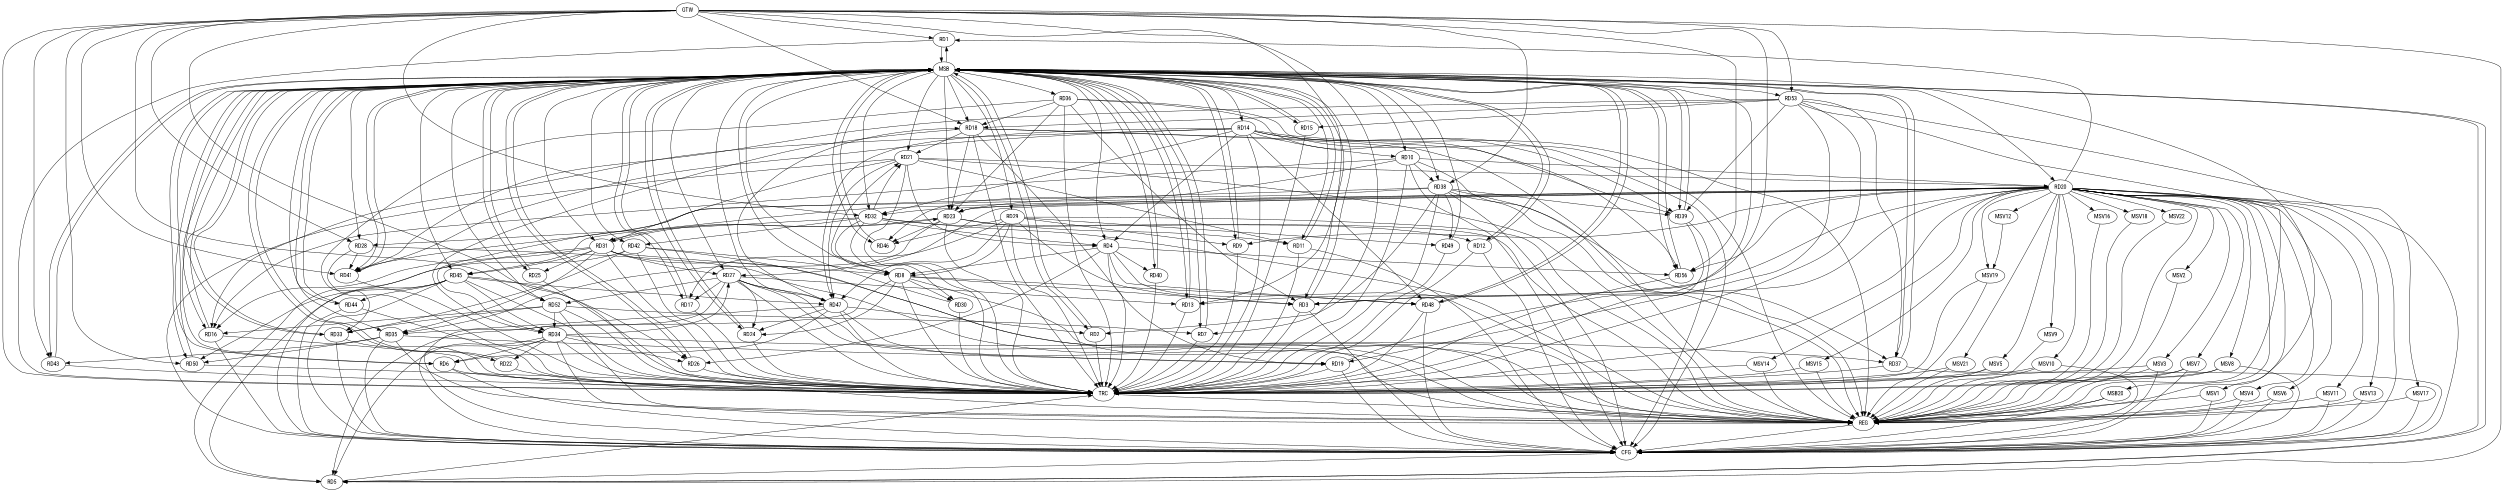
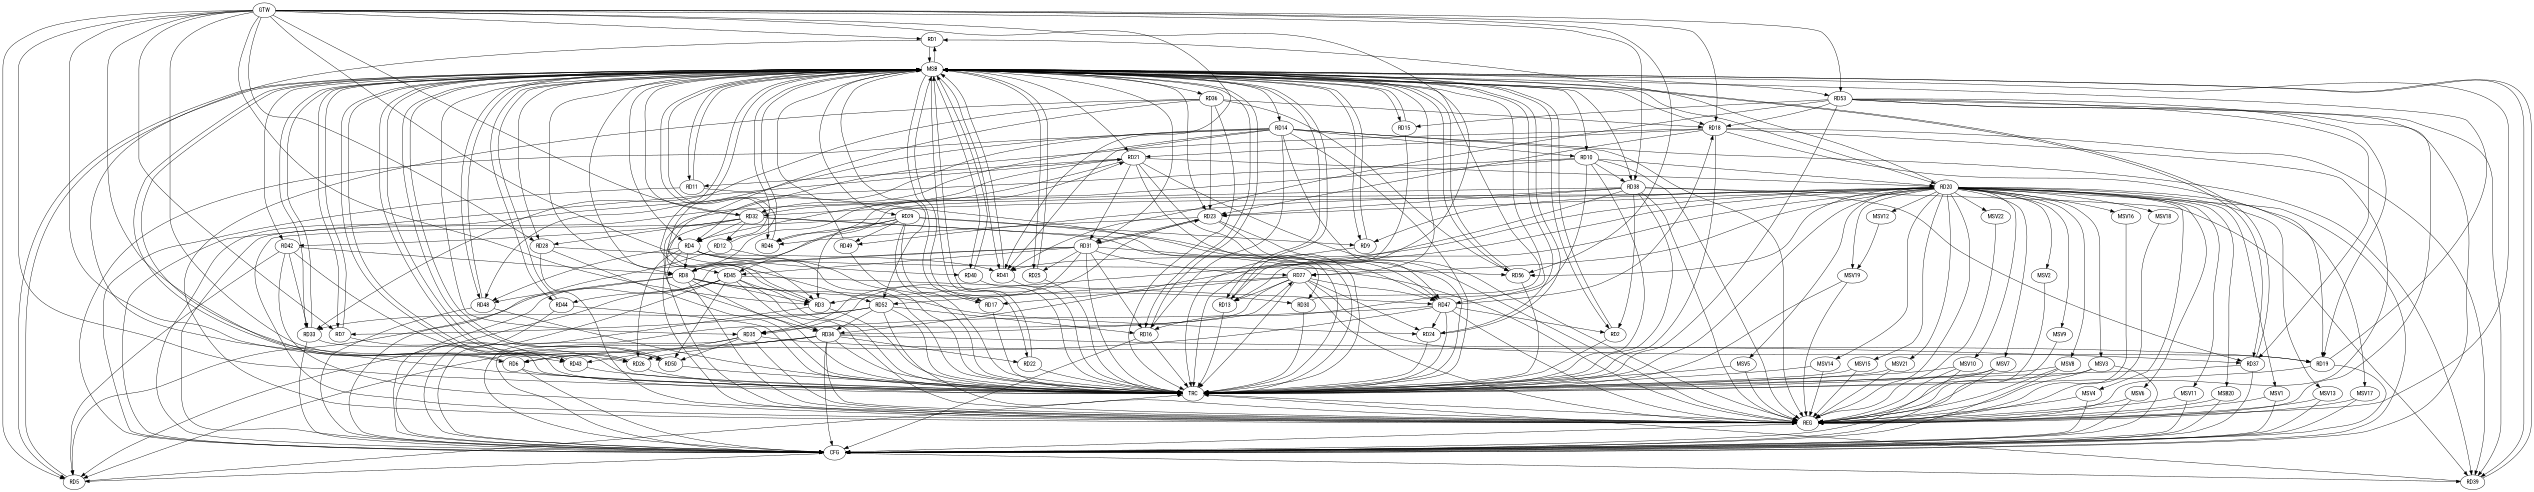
edge "MSB" -> "RD32": reversed
edge "RD23" -> "RD11": removed
edge "RD39" -> "CFG": reversed
